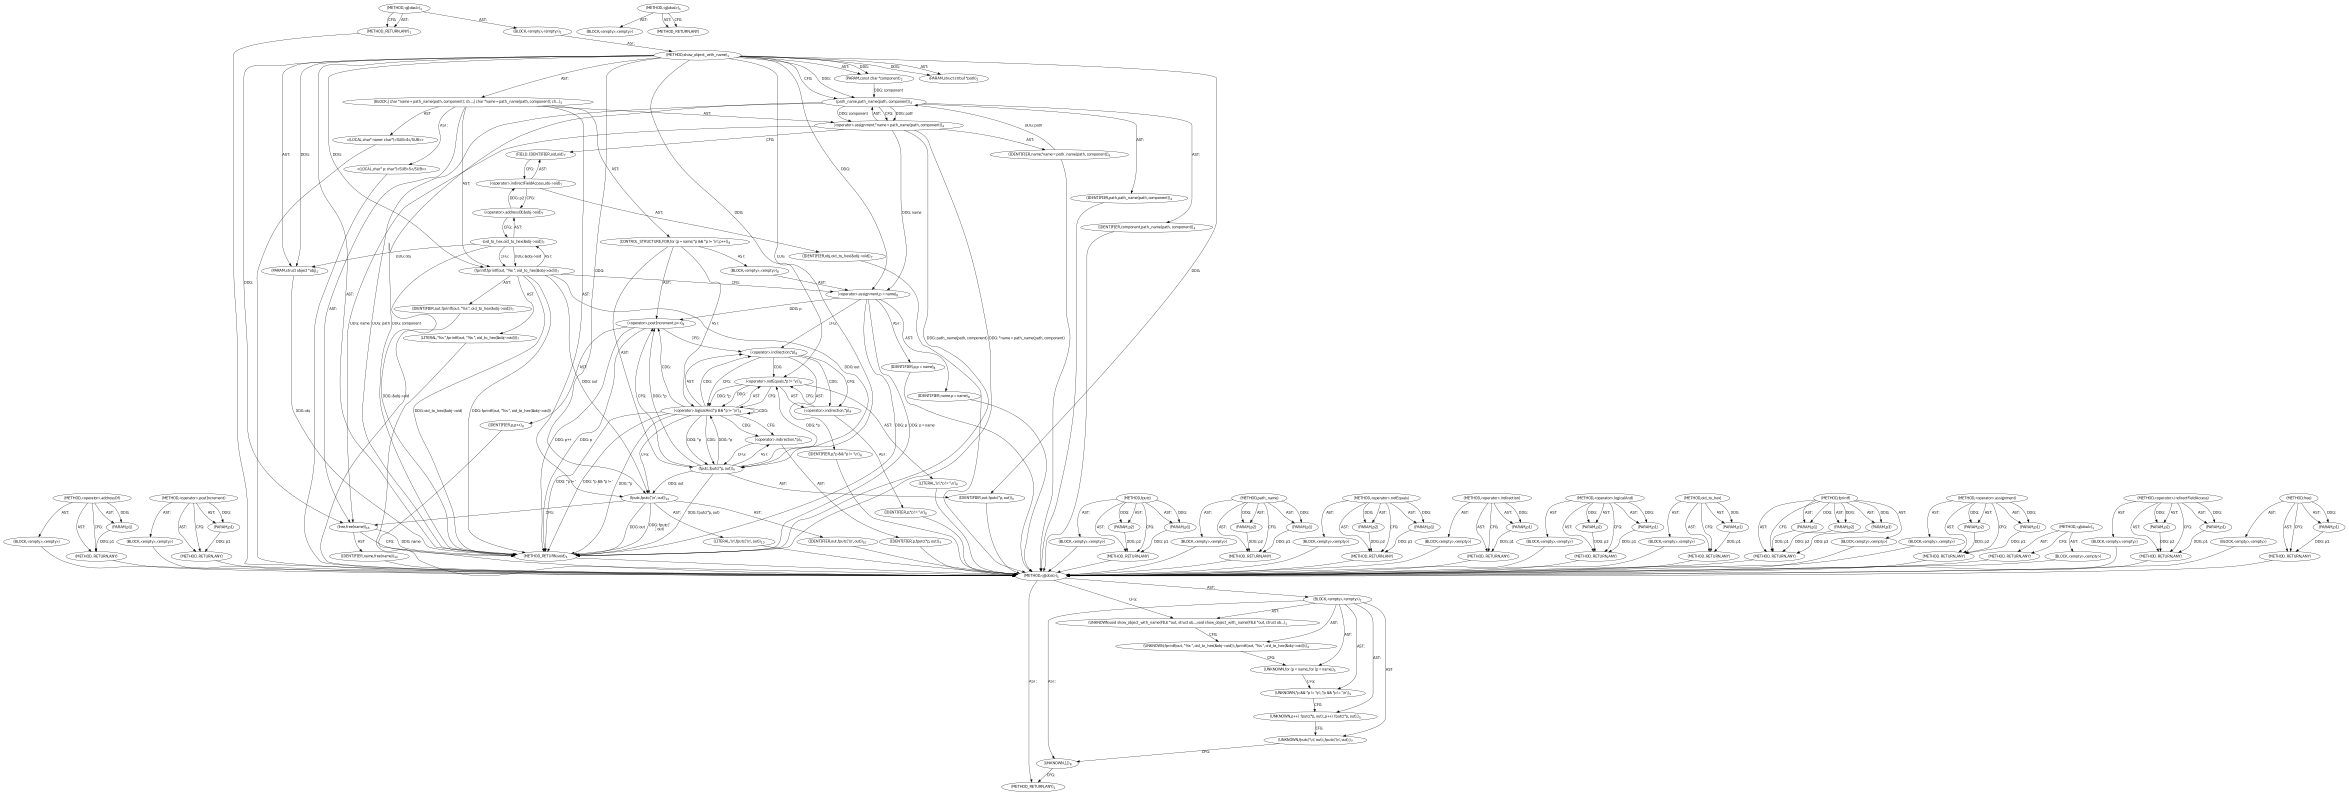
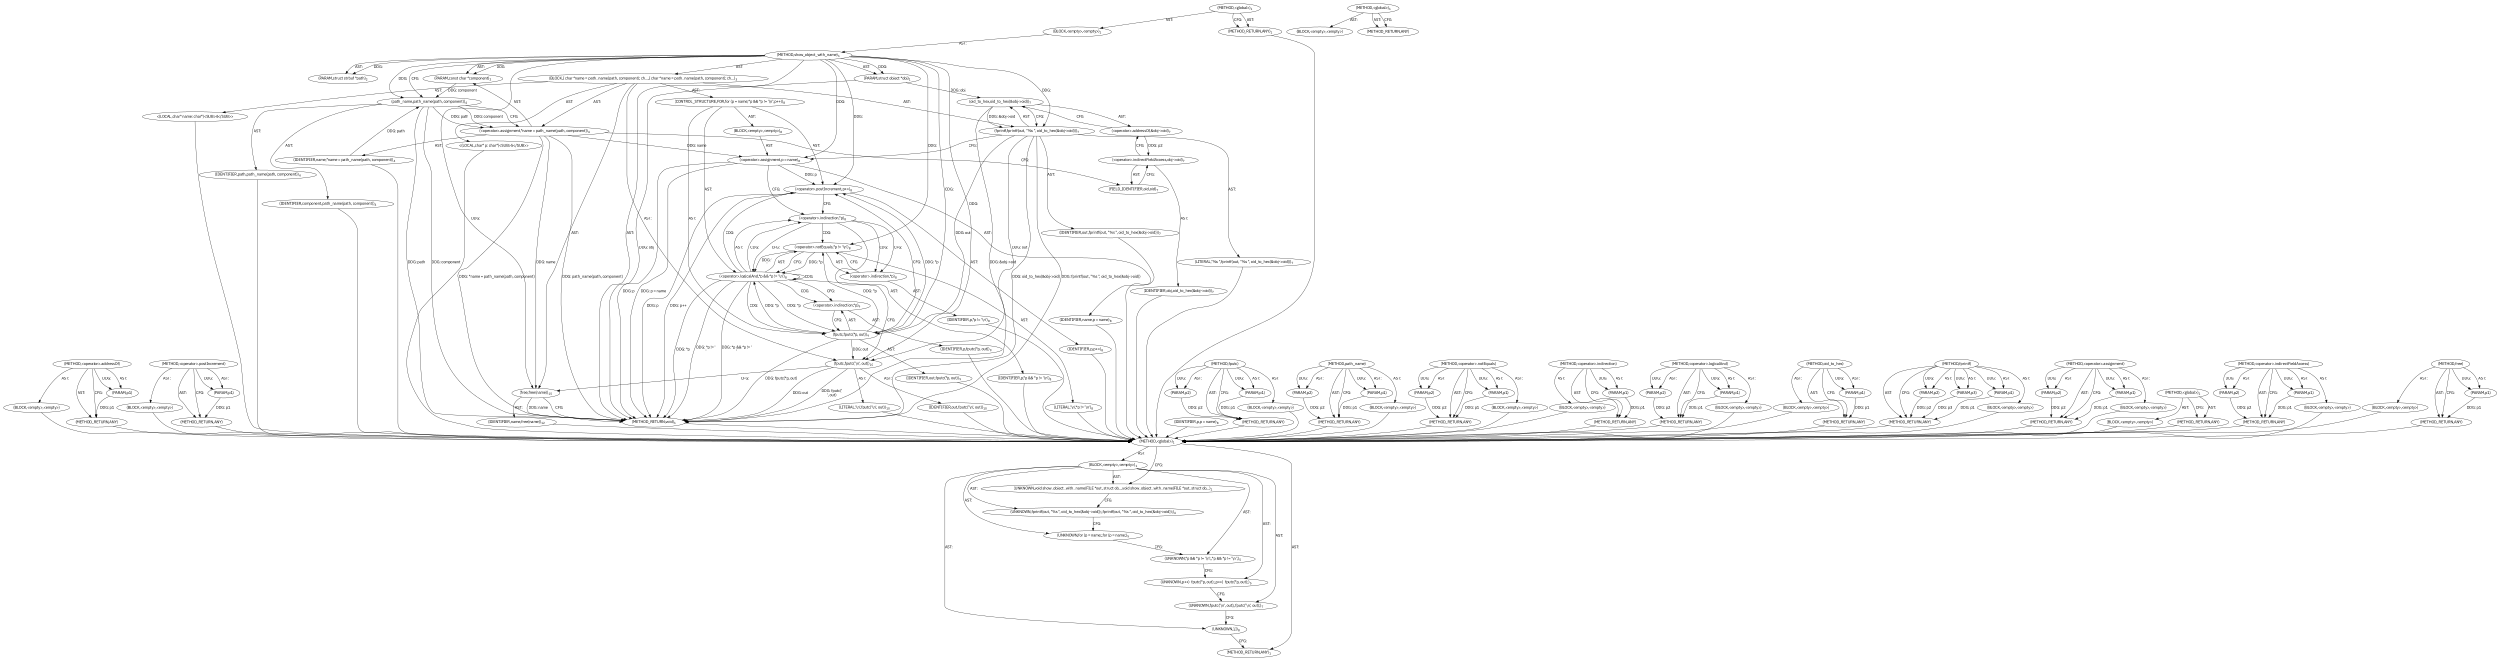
edge "(METHOD,show_object_with_name)" -> "(IDENTIFIER,out,fputc(*p, out))": now "(METHOD,show_object_with_name)" -> "(<operator>.postIncrement,p++)"
edge "(<operator>.assignment,*name = path_name(path, component))" -> "(path_name,path_name(path, component))": now "(<operator>.assignment,*name = path_name(path, component))" -> "(PARAM,const char *component)"
edge "(oid_to_hex,oid_to_hex(&obj->oid))" -> "(PARAM,struct object *obj)": reversed
edge "(<operator>.assignment,p = name)" -> "(IDENTIFIER,p,p = name)": removed, label "AST:"
